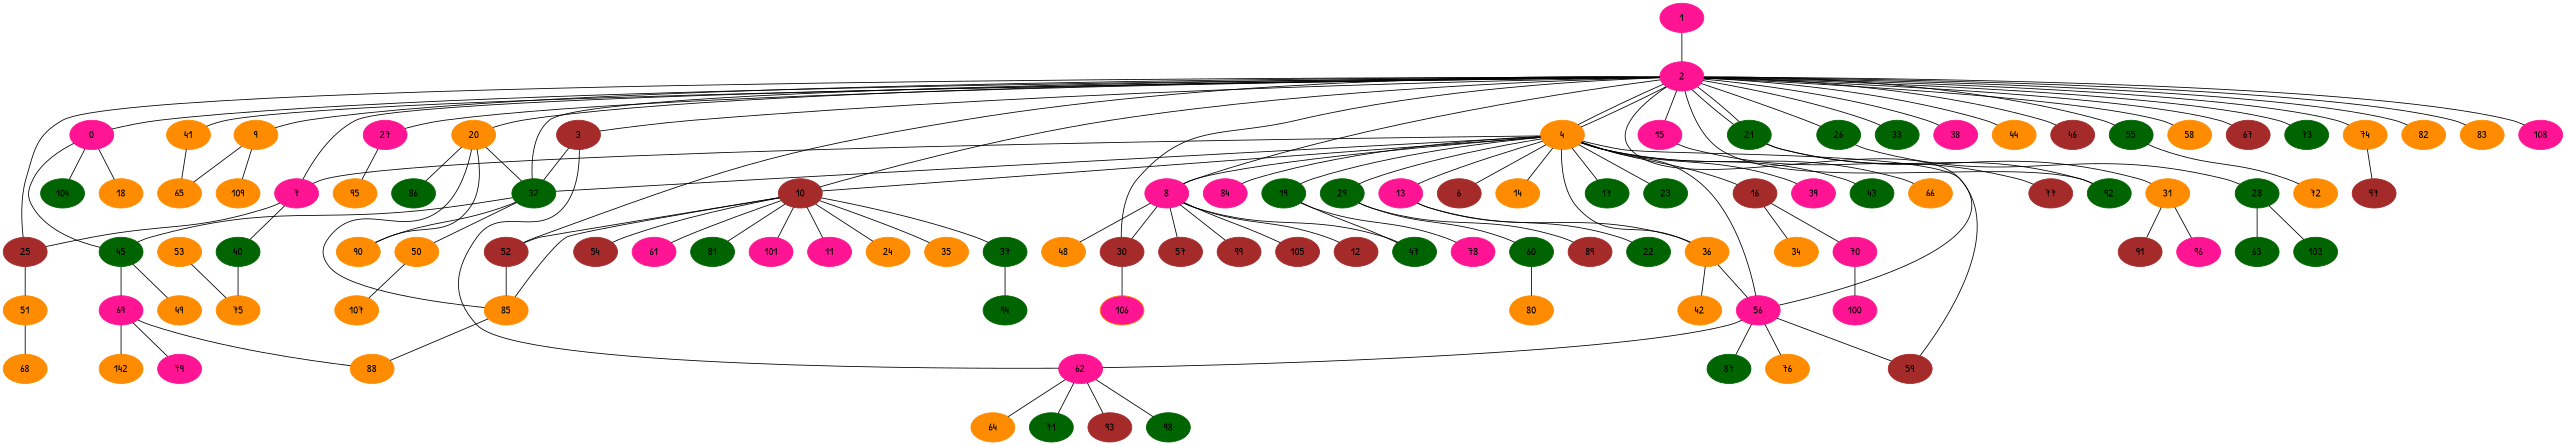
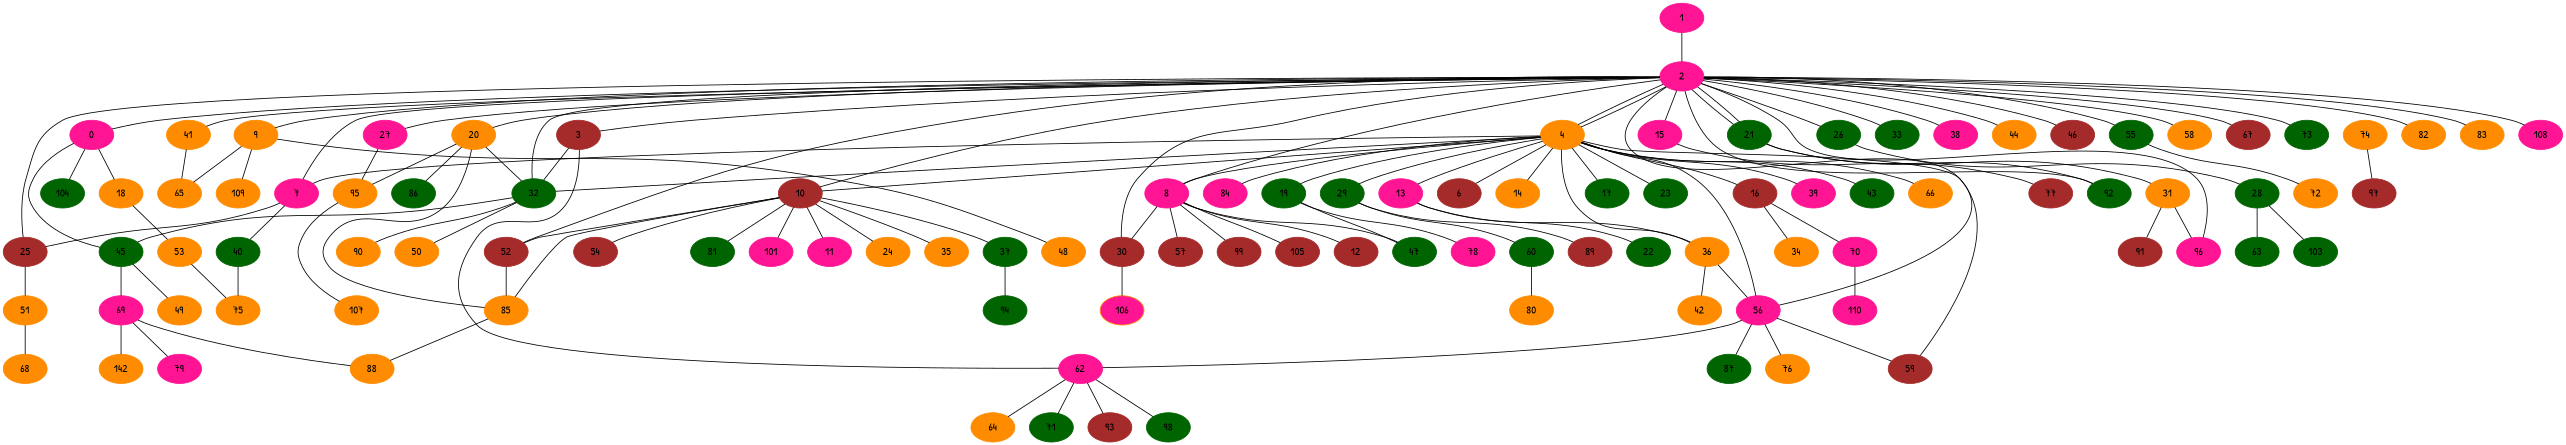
edge "2" -- "74": now "2" -- "96"
edge "20" -- "90": now "20" -- "95"
edge "18" -- "53": added
edge "8" -- "48": now "9" -- "48"
node "61": removed
edge "50" -- "107": now "95" -- "107"
node "100": label "100" -> "110"
